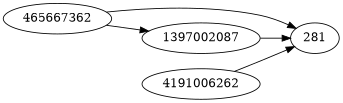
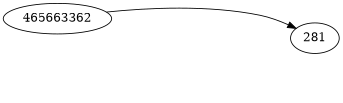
node "465667362": label "465667362" -> "465663362"
node "1397002087": removed
node "4191006262": removed
